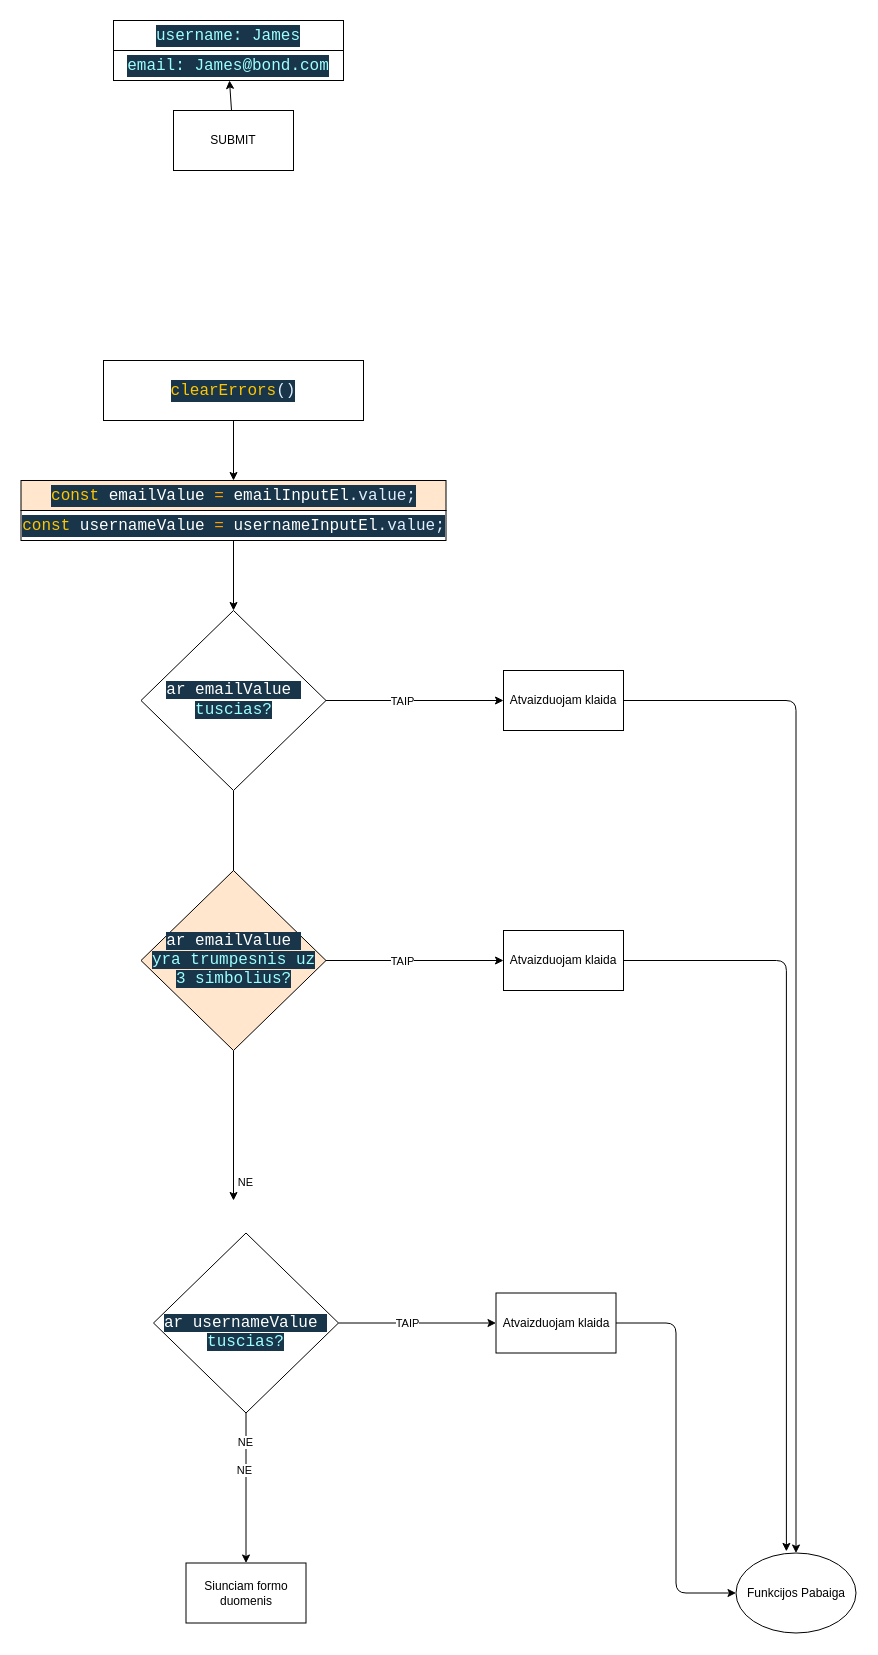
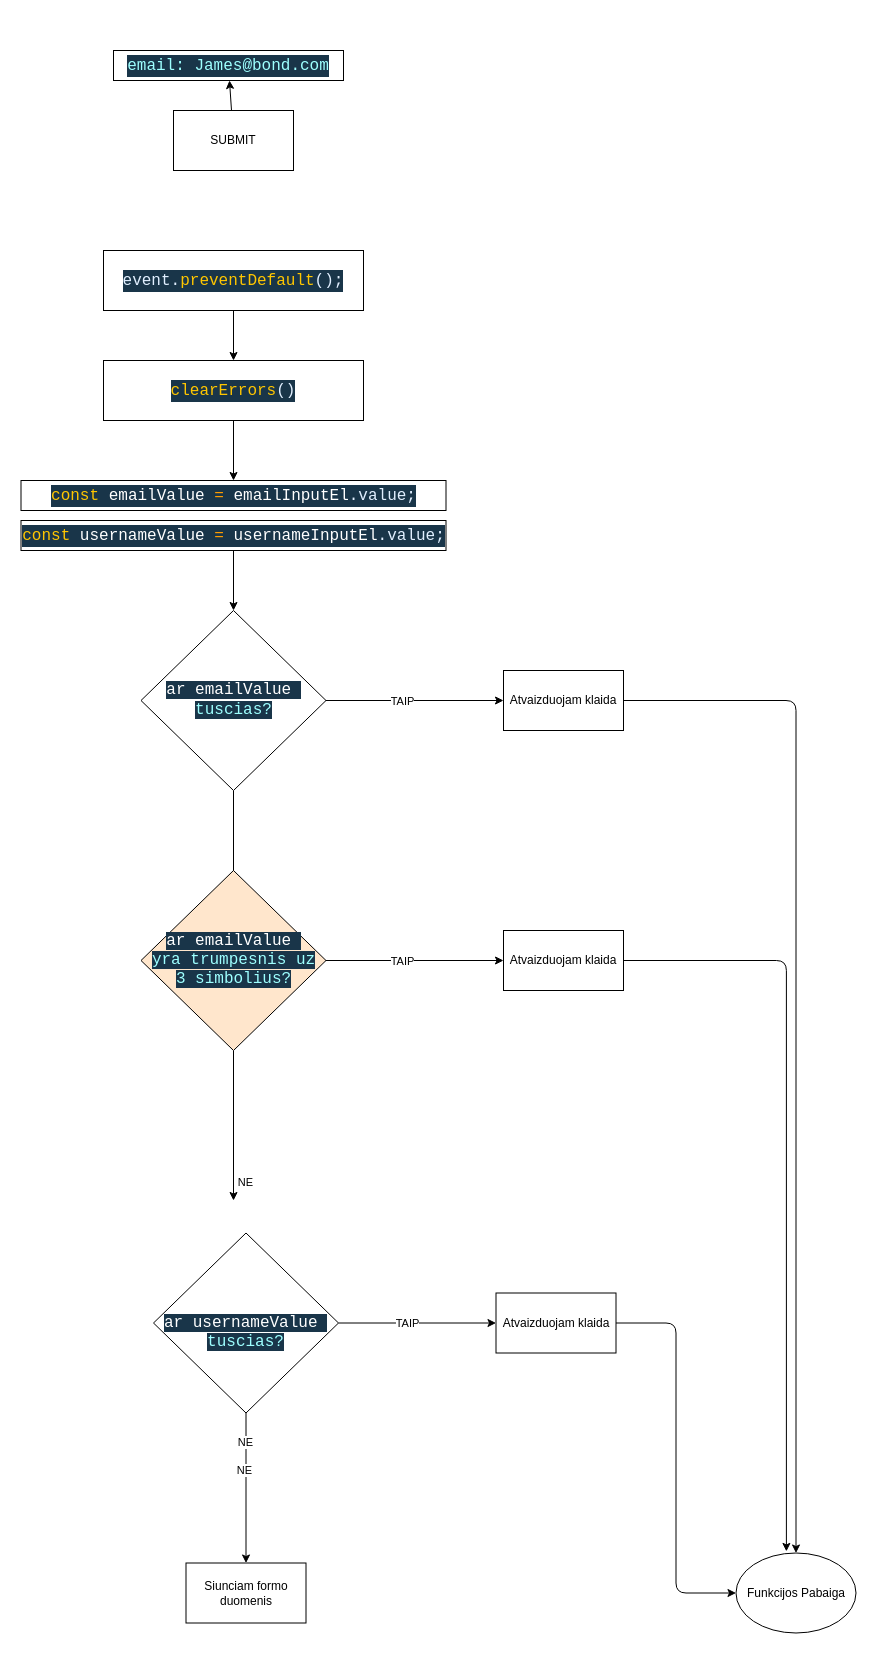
node "username: James": removed
node "event.preventDefault();": added
edge "event.preventDefault();" -> "clearErrors()": added
node "const emailValue = emailInputEl.value;": fillcolor #ffe6cc -> #ffffff
node "const usernameValue = usernameInputEl.value;": moved (234, 526) -> (234, 536)
